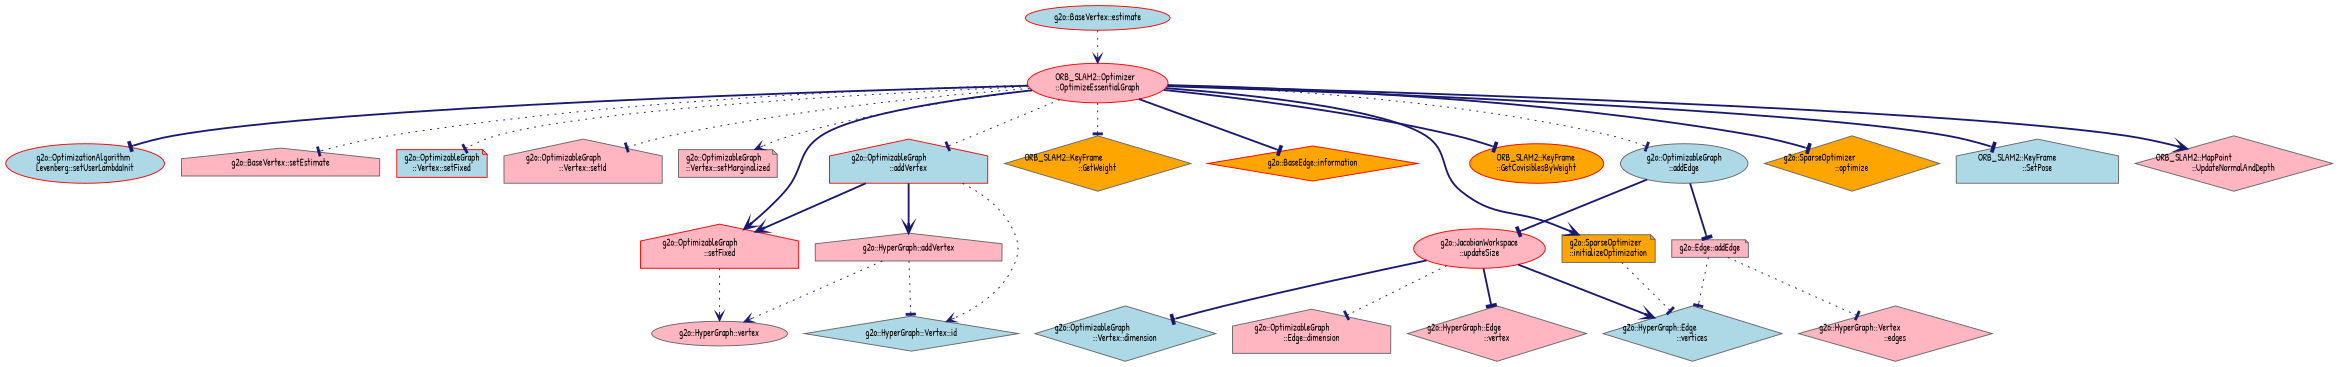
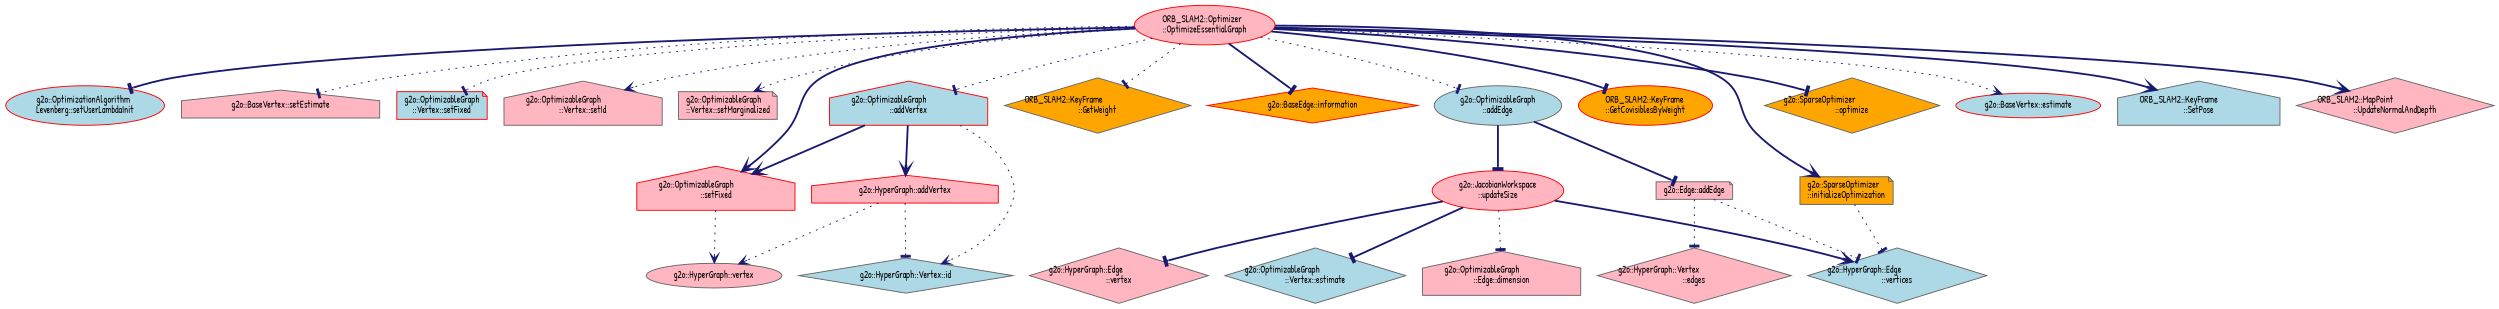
edge "g2o::BaseVertex::estimate" -> "ORB_SLAM2::Optimizer ::OptimizeEssentialGraph": reversed
edge "ORB_SLAM2::Optimizer ::OptimizeEssentialGraph" -> "ORB_SLAM2::KeyFrame ::SetPose": arrowhead tee -> vee
edge "ORB_SLAM2::Optimizer ::OptimizeEssentialGraph" -> "g2o::OptimizableGraph ::Vertex::setId": arrowhead tee -> vee
node "g2o::HyperGraph::addVertex": color gray40 -> red
node "g2o::OptimizableGraph ::Vertex::dimension": label "g2o::OptimizableGraph ::Vertex::dimension" -> "g2o::OptimizableGraph ::Vertex::estimate"
